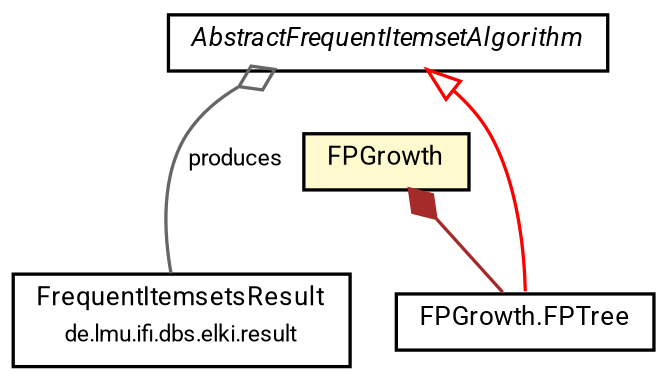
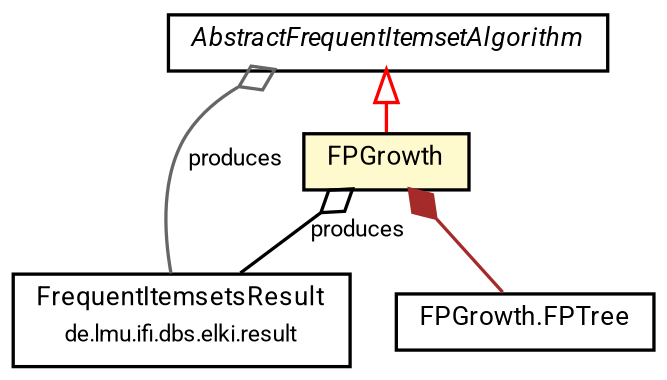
edge "FPGrowth.FPTree" -> "AbstractFrequentItemsetAlgorithm": now "FPGrowth" -> "AbstractFrequentItemsetAlgorithm"
edge "FrequentItemsetsResult" -> "FPGrowth": added, label "produces"
